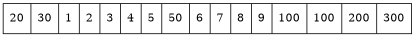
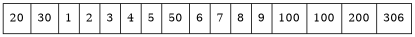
node "20": text "300" -> "306"
